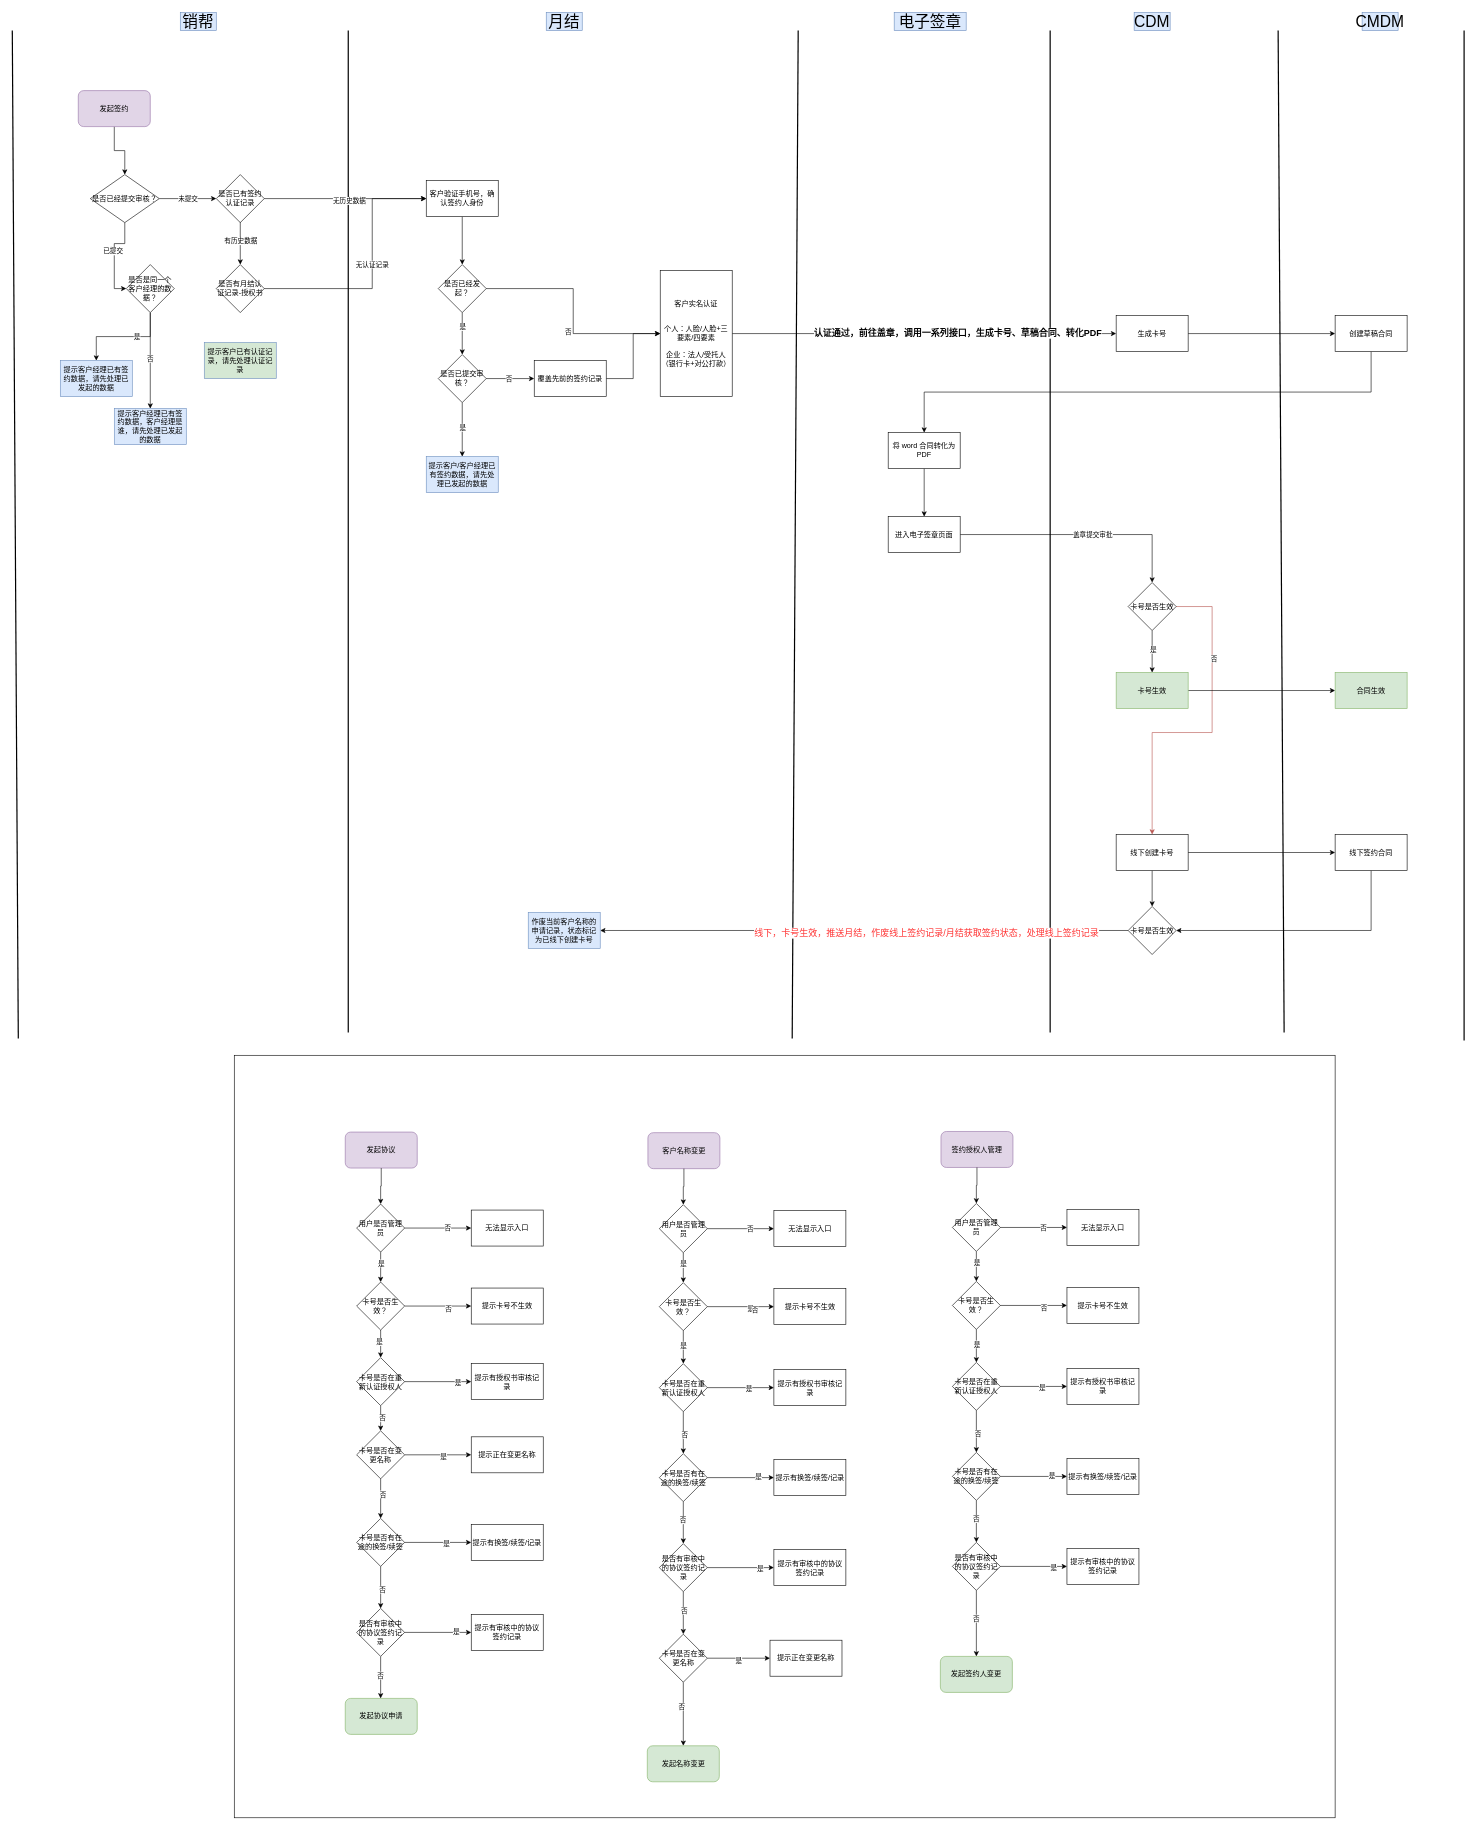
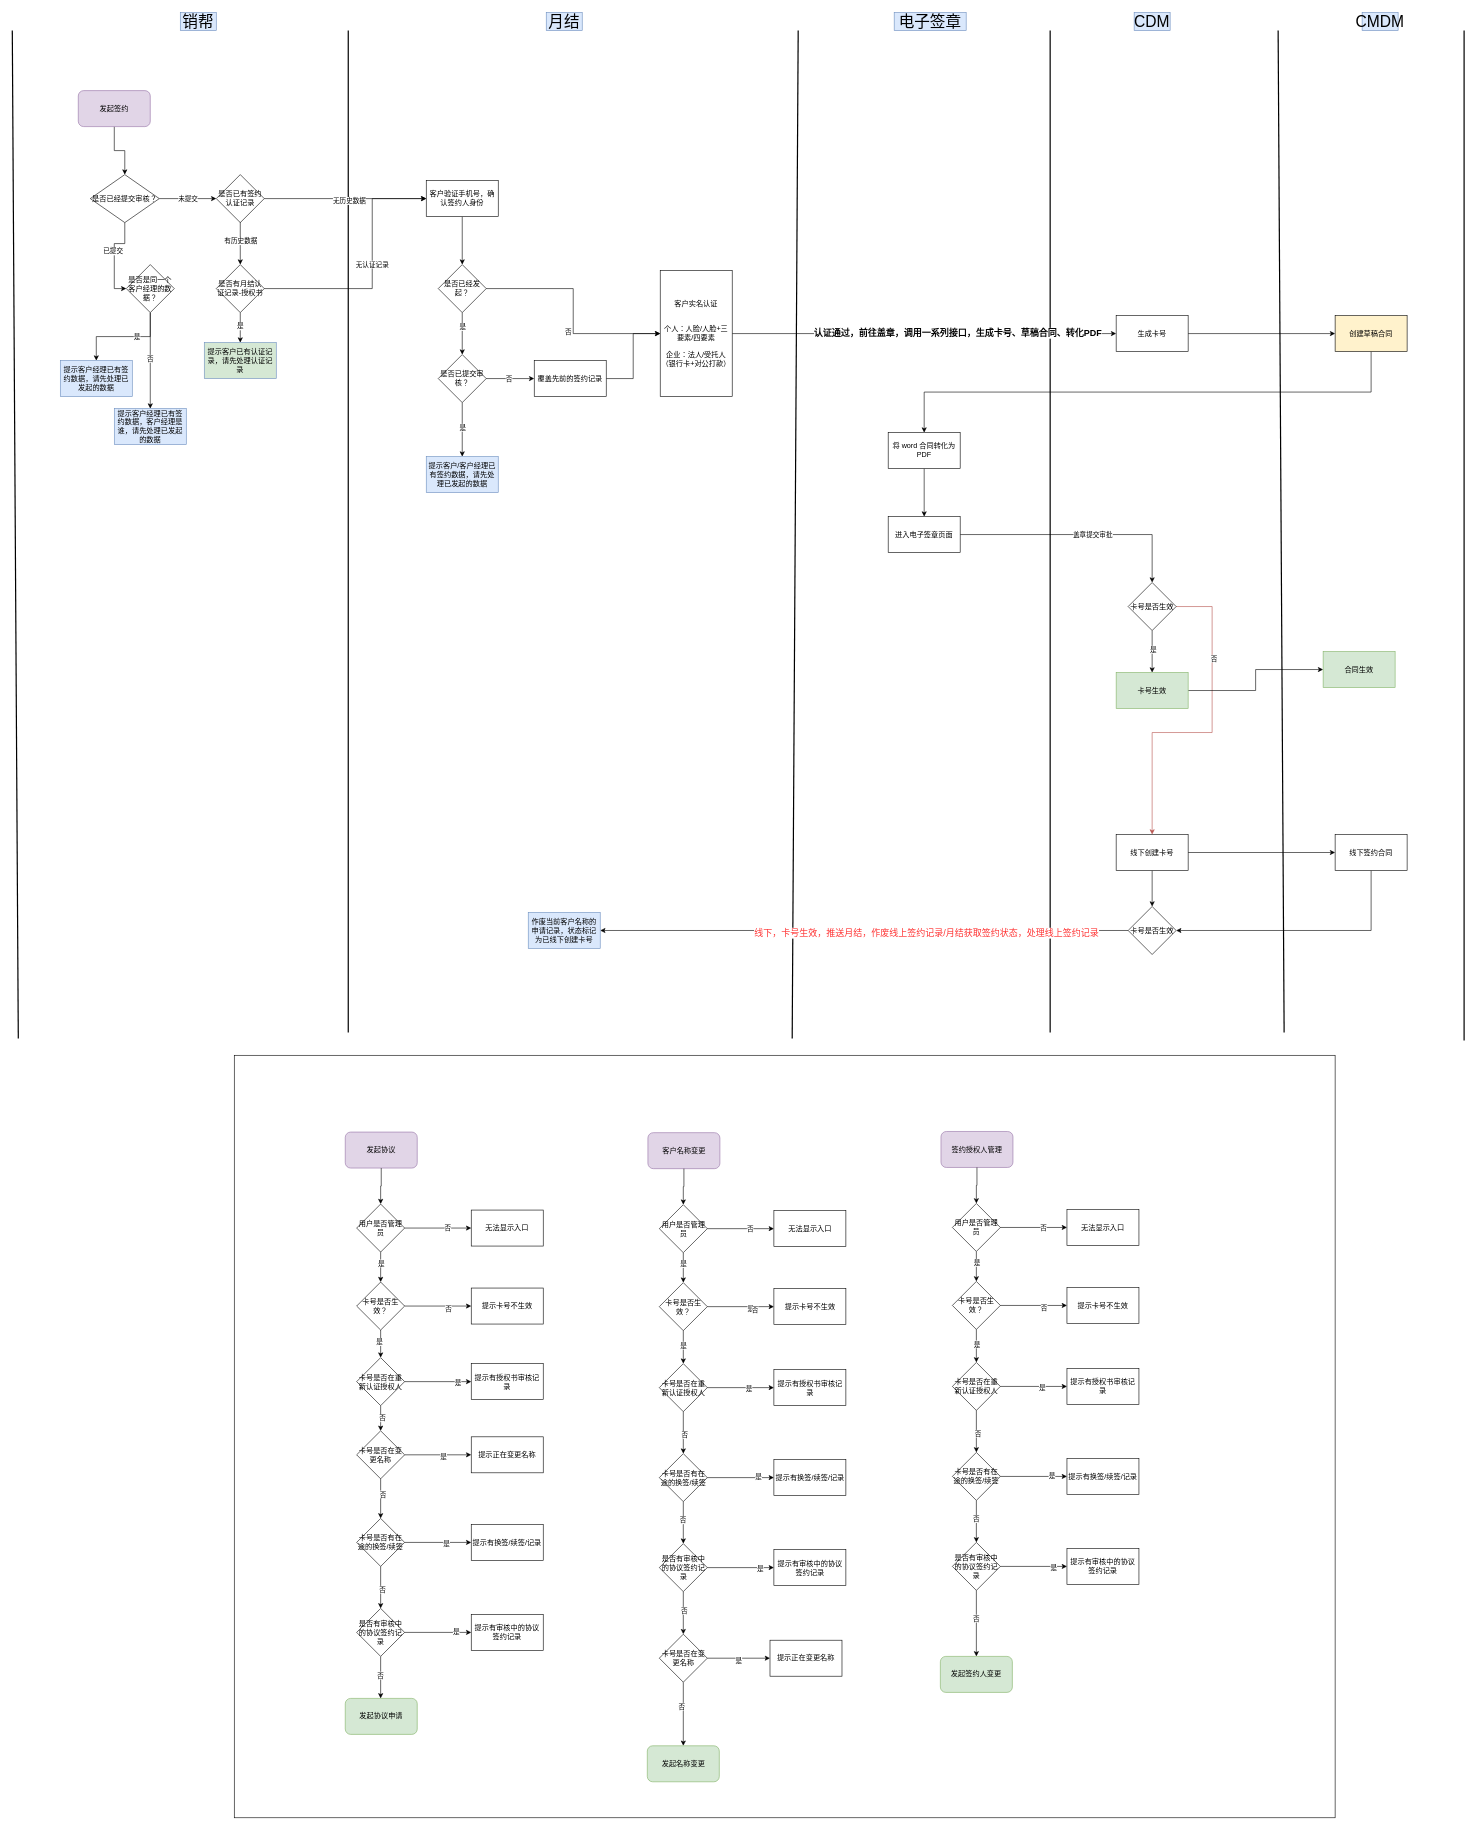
edge "是否有月结认证记录-授权书" -> "提示客户已有认证记录，请先处理认证记录": added, label "是"
node "创建草稿合同": fillcolor #ffffff -> #fff2cc
node "合同生效": moved (1371, 690) -> (1359, 669)
